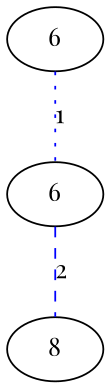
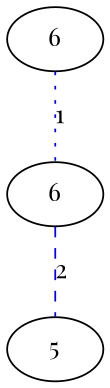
node "8": label "8" -> "5"
